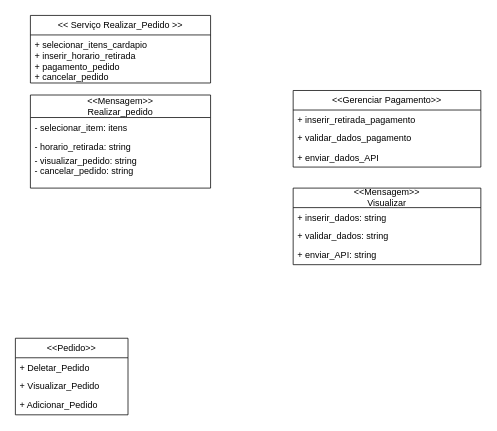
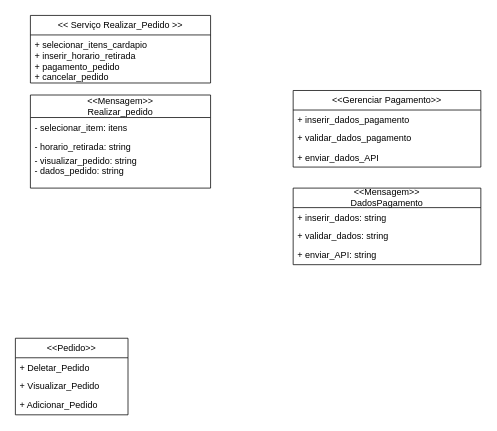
node "+ inserir_retirada_pagamento": label "+ inserir_retirada_pagamento" -> "+ inserir_dados_pagamento"
node "- visualizar_pedido: string - cancelar_pedido: string": label "- visualizar_pedido: string - cancelar_pedido: string" -> "- visualizar_pedido: string - dados_pedido: string"
node "<<Mensagem>> Visualizar": label "<<Mensagem>> Visualizar" -> "<<Mensagem>> DadosPagamento"
